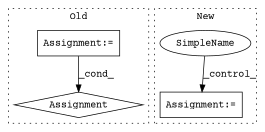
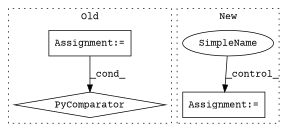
node "Assignment": label "Assignment" -> "PyComparator"
